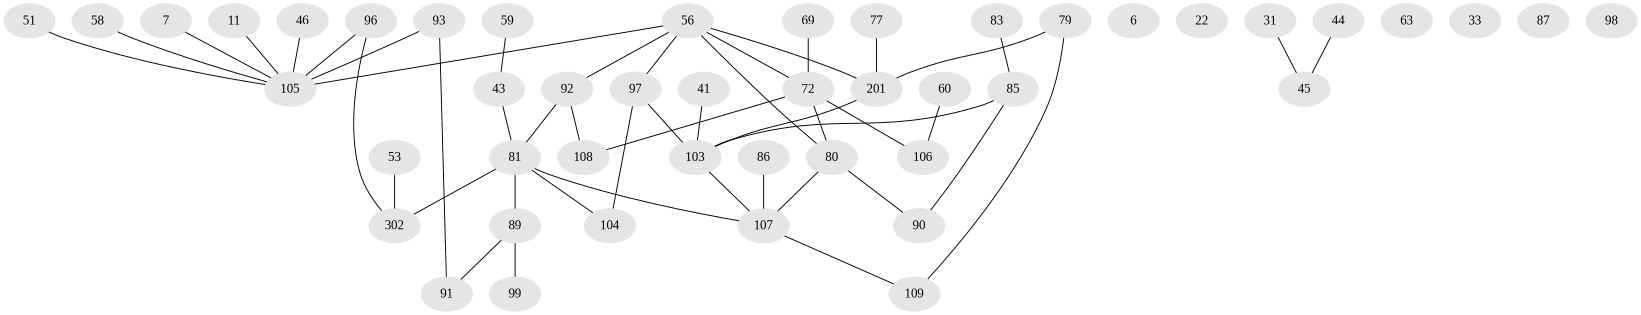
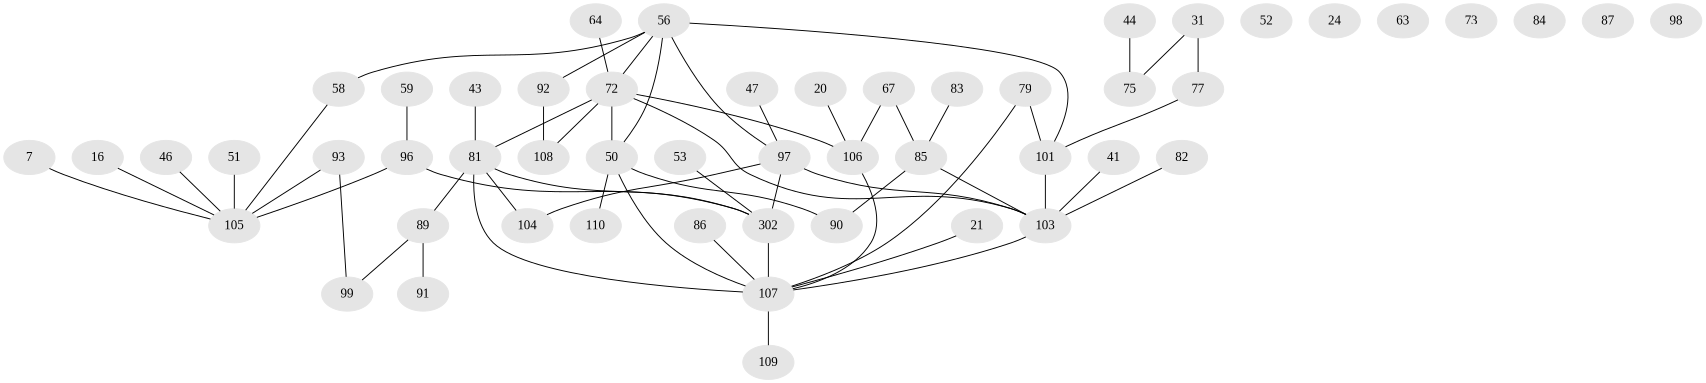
node "11": label "11" -> "16"
node "69": label "69" -> "64"
node "6": removed
node "22": label "22" -> "52"
node "24": added
node "33": label "33" -> "73"
node "84": added
edge "56" -- "105": now "56" -- "58"
edge "31" -- "77": added
edge "59" -- "43": now "59" -- "96"
node "47": added
node "201": label "201" -> "101"
node "67": added
node "60": label "60" -> "20"
node "45": label "45" -> "75"
edge "92" -- "81": now "72" -- "81"
edge "93" -- "91": now "93" -- "99"
node "80": label "80" -> "50"
node "82": added
edge "79" -- "109": now "79" -- "107"
edge "97" -- "302": added
edge "72" -- "103": added
node "110": added
node "21": added
edge "106" -- "107": added
edge "302" -- "107": added
